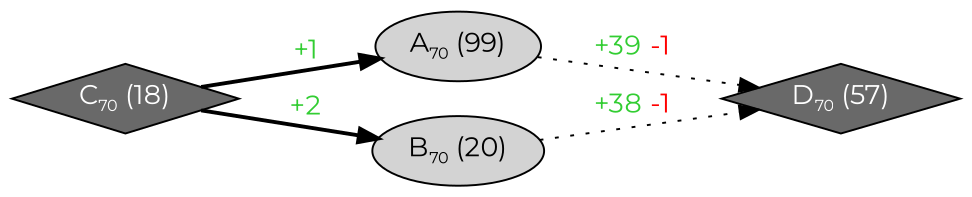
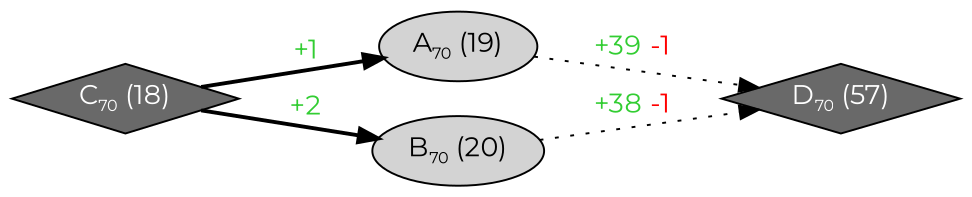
node "A": text "(99)" -> "(19)"
